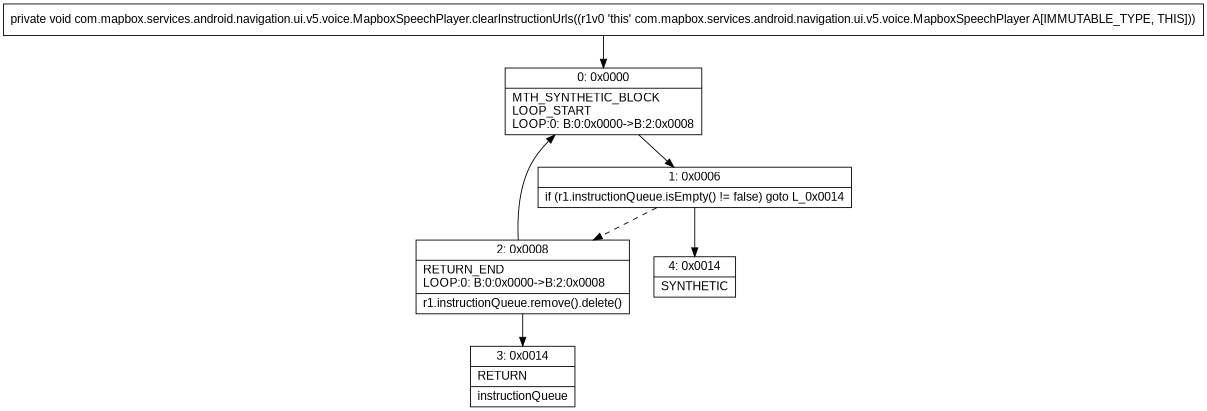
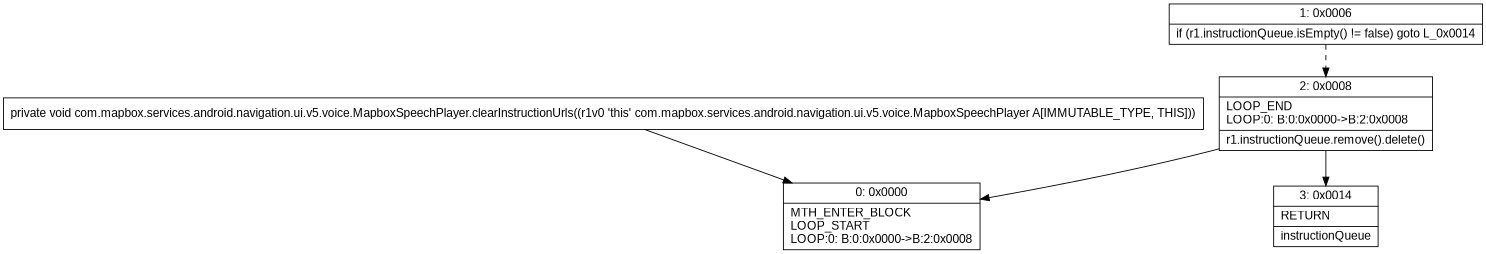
node "0: 0x0000": text "MTH_SYNTHETIC_BLOCK" -> "MTH_ENTER_BLOCK"
edge "0: 0x0000" -> "1: 0x0006": removed
node "2: 0x0008": text "RETURN_END" -> "LOOP_END"
node "4: 0x0014": removed
